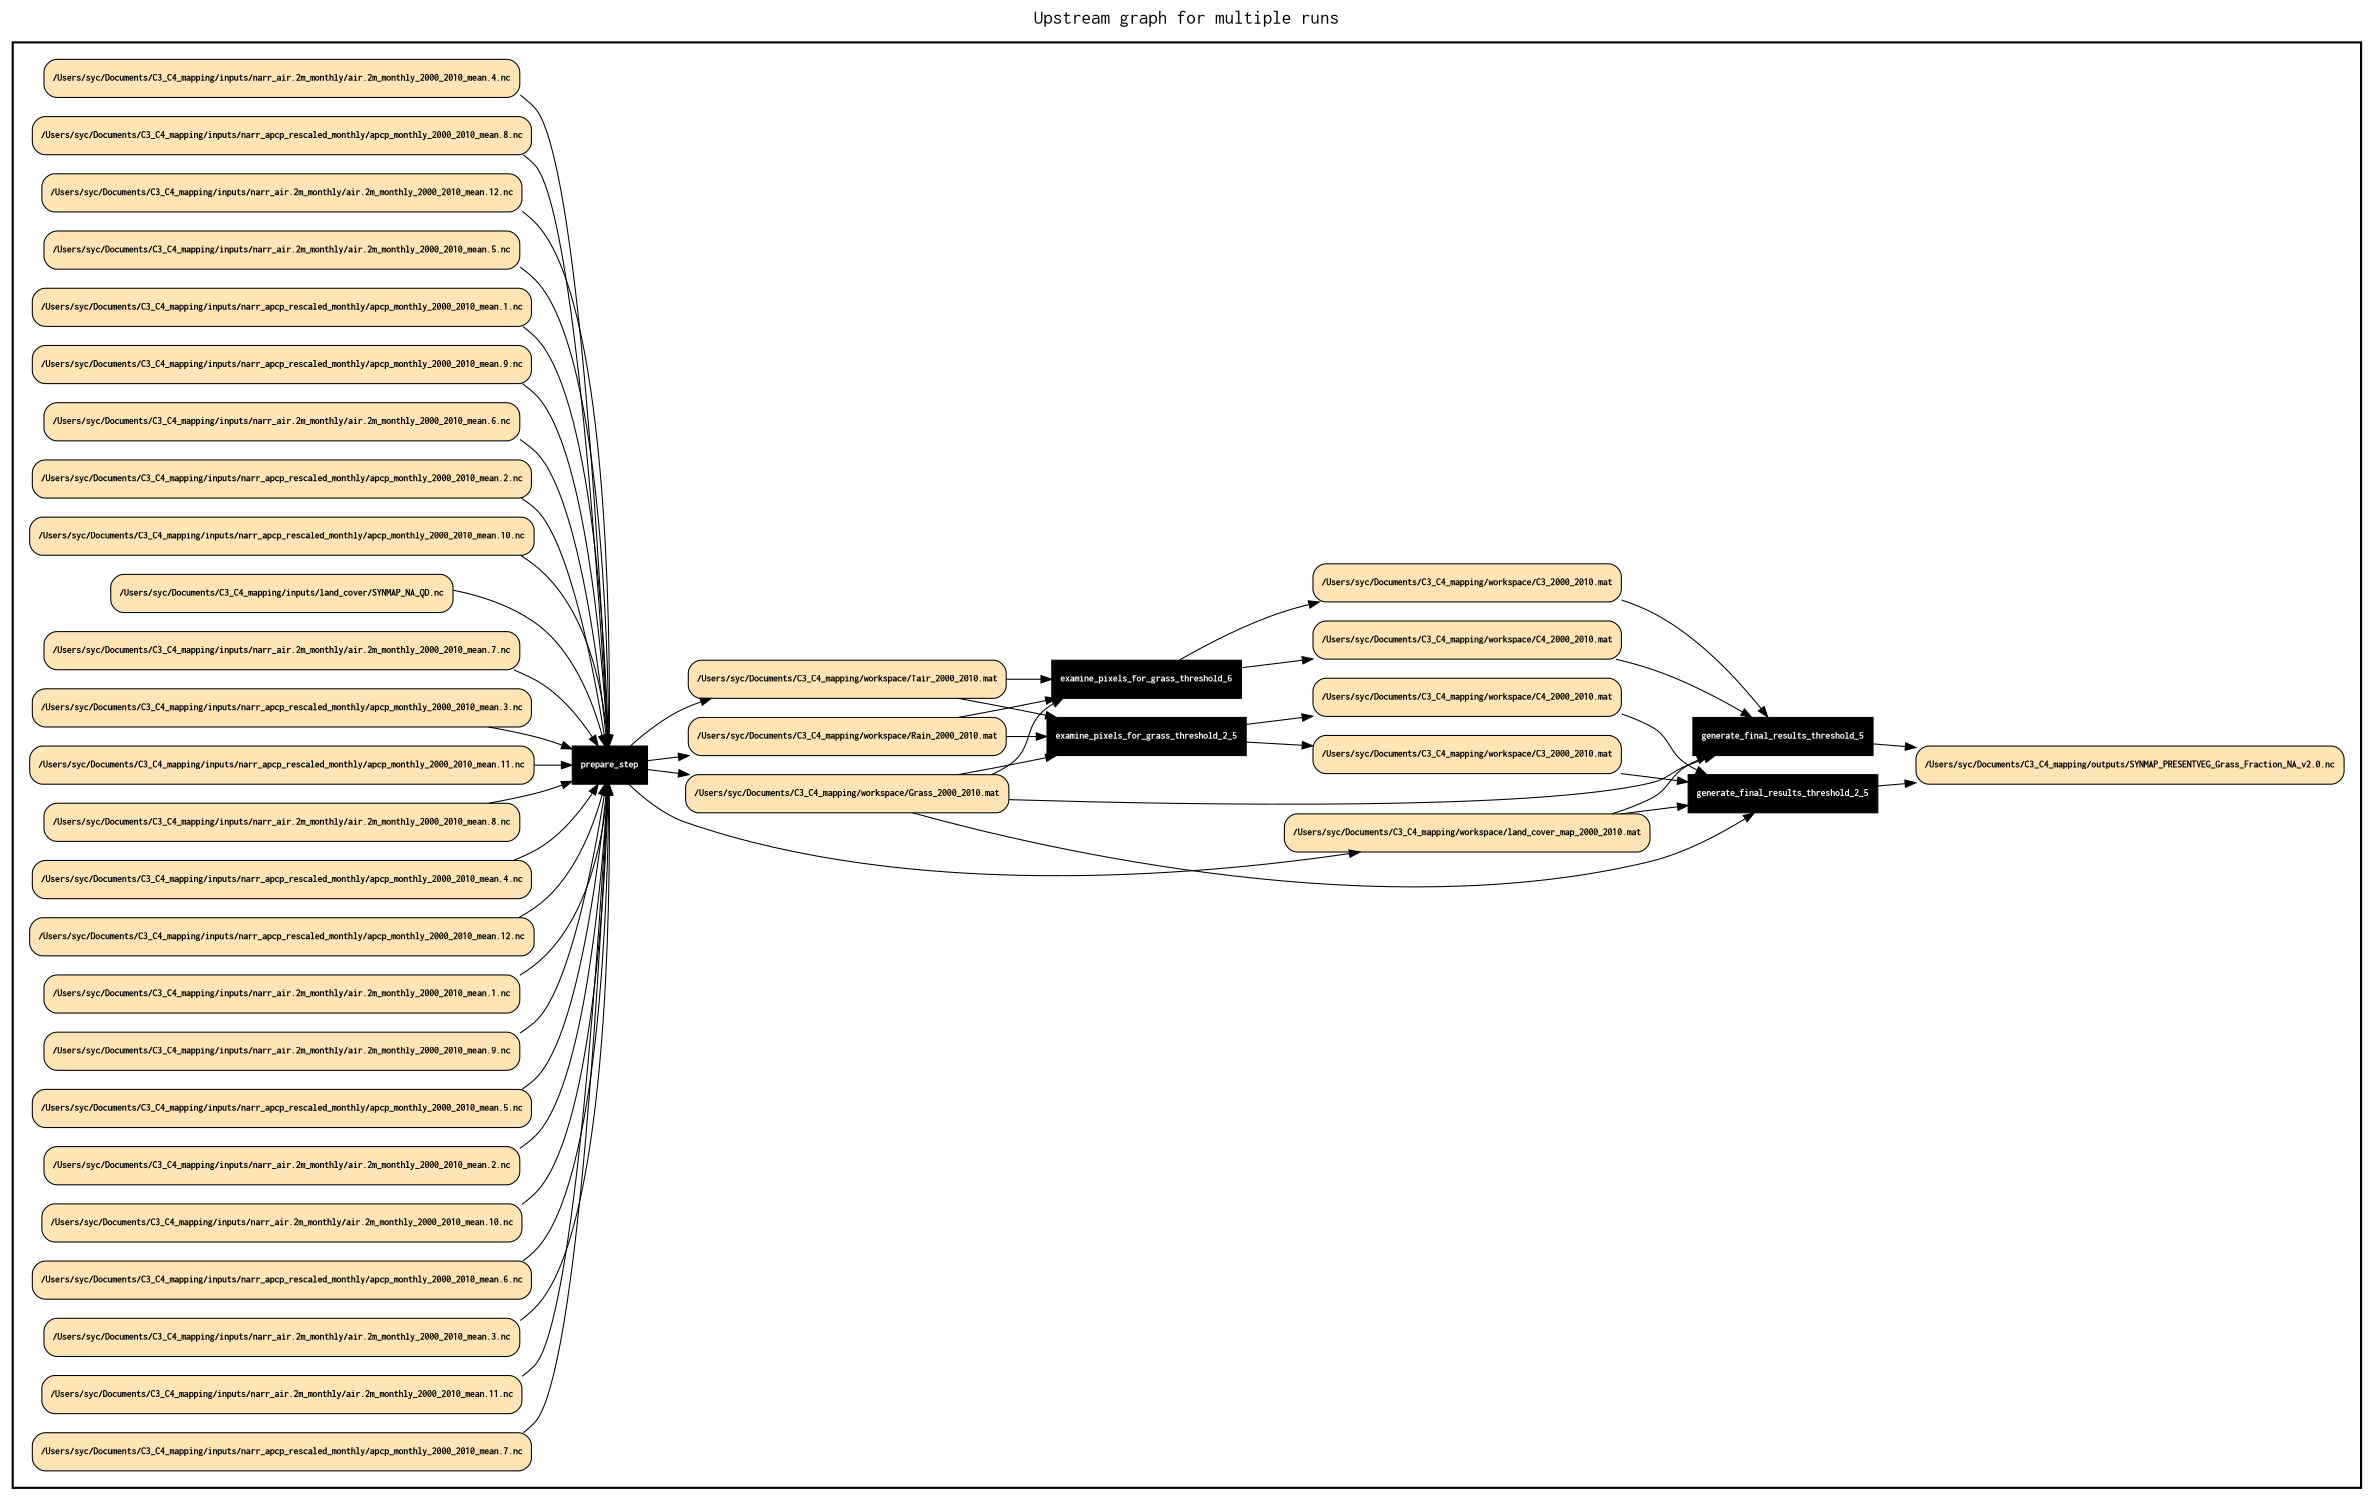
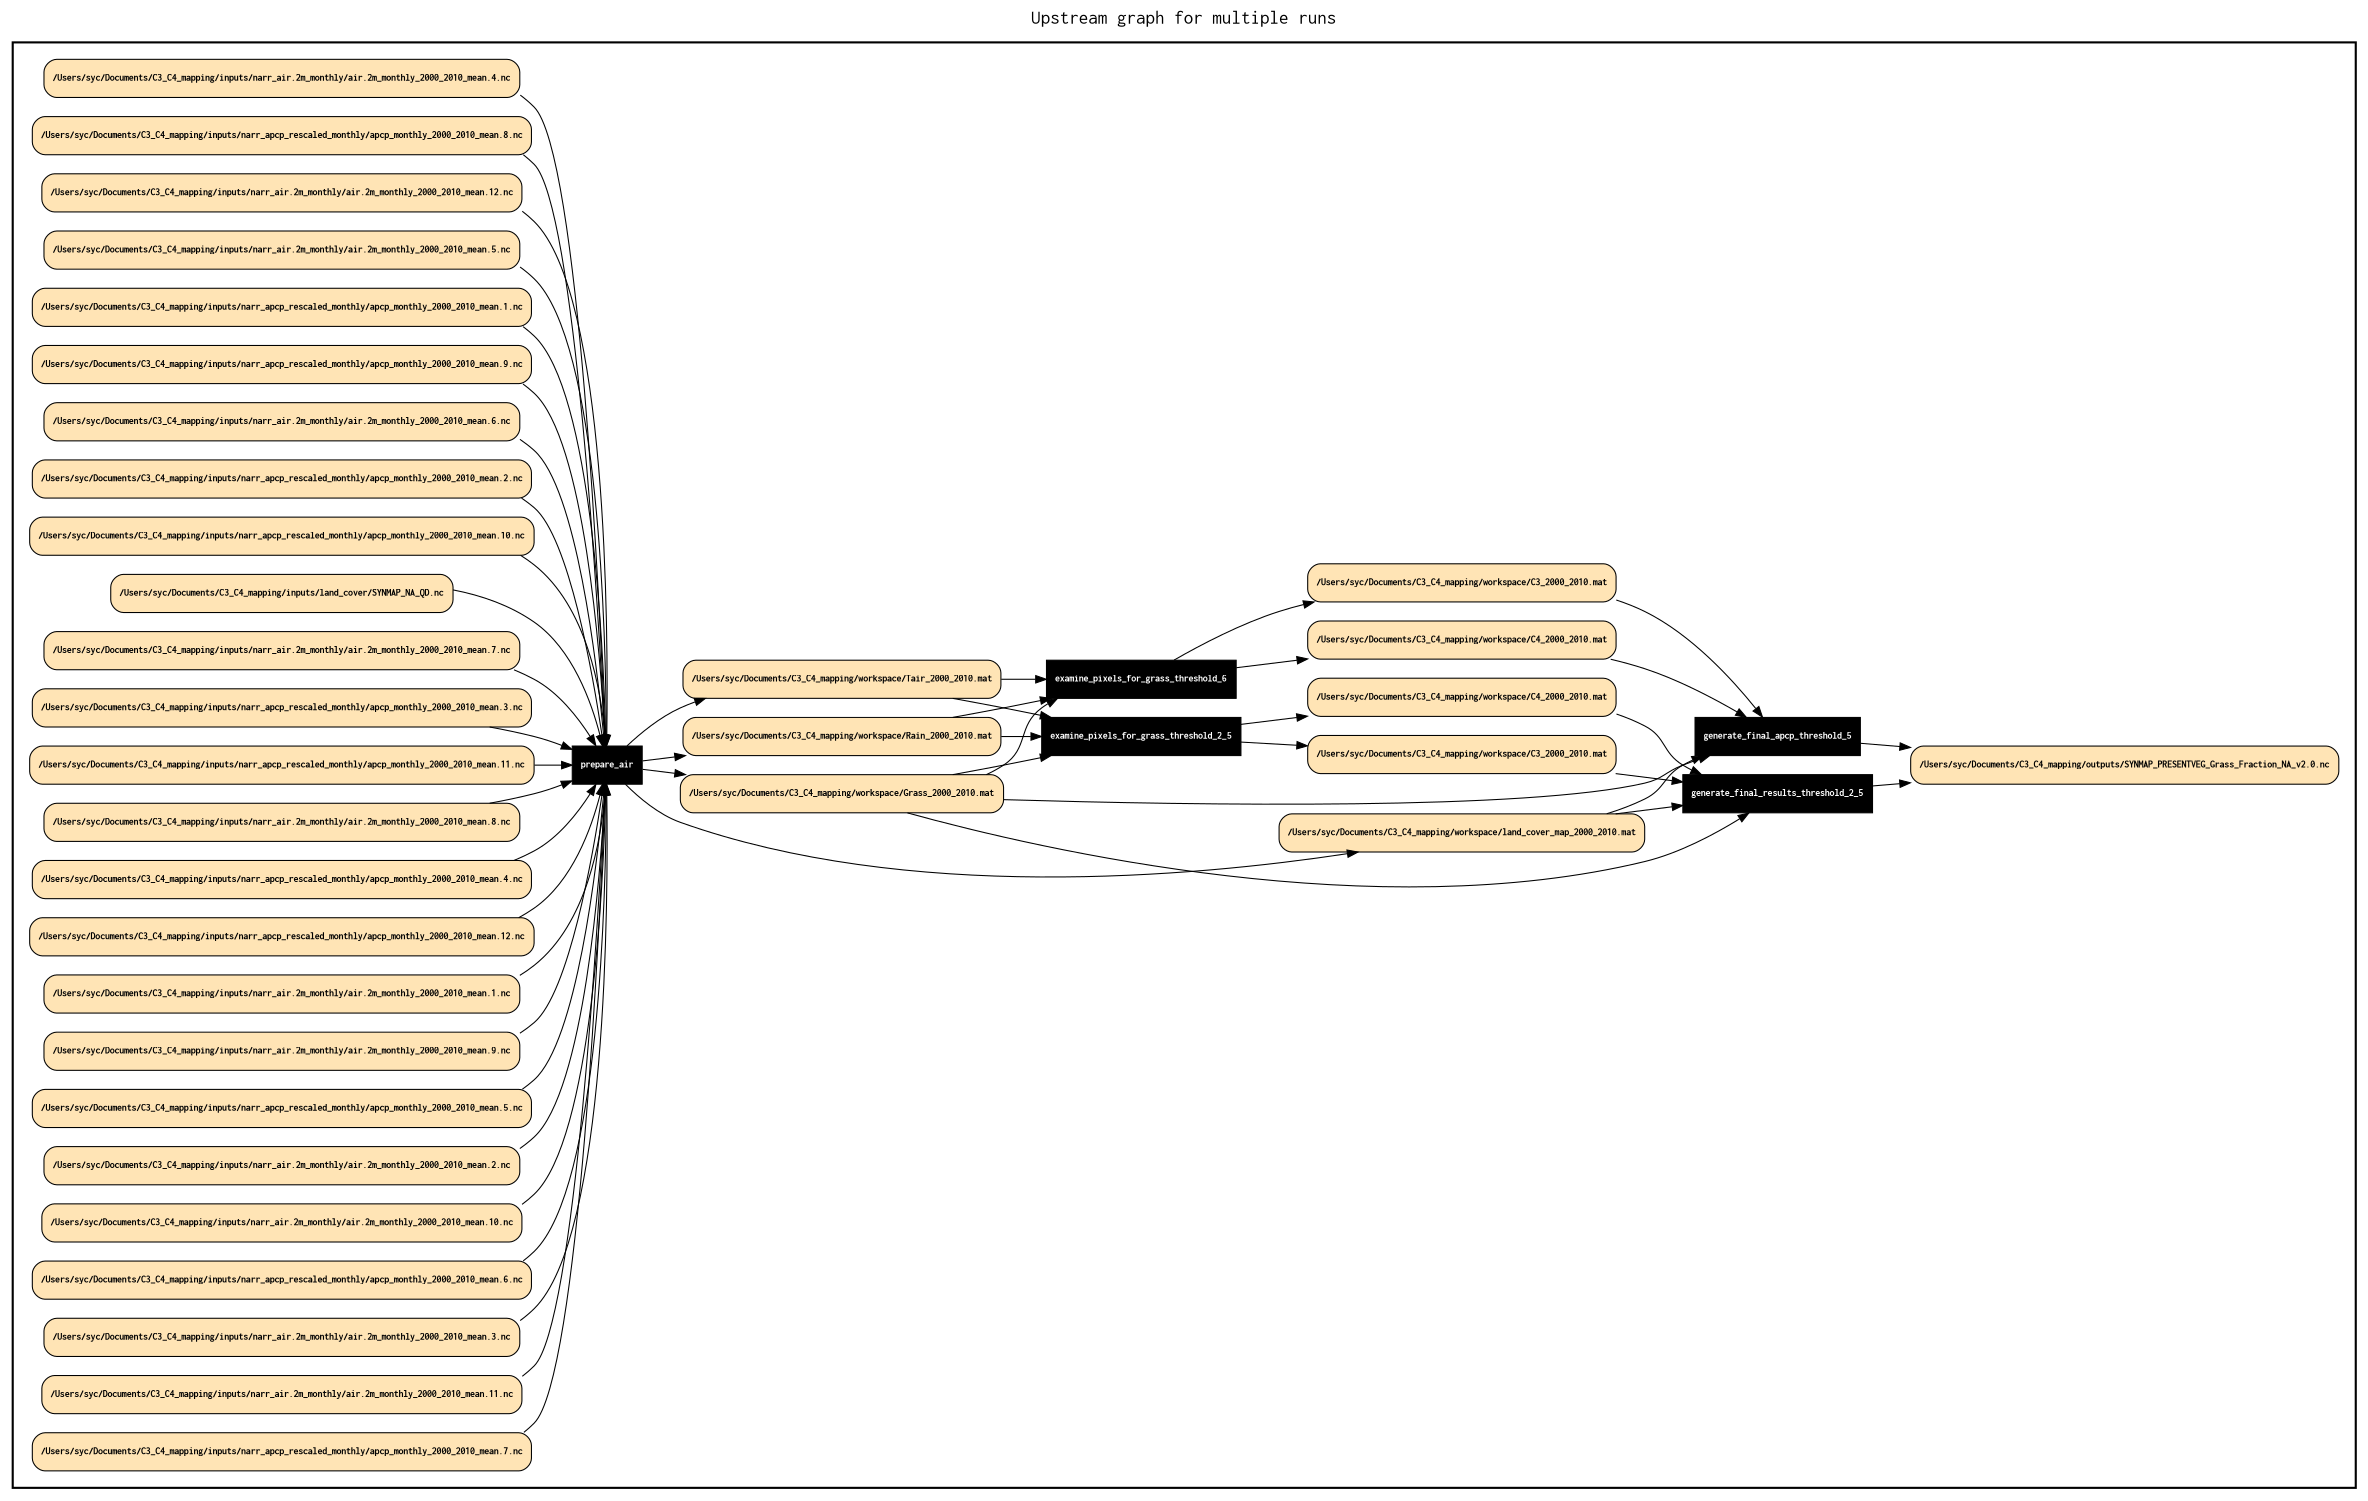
node "generate_final_results_threshold_5": label "generate_final_results_threshold_5" -> "generate_final_apcp_threshold_5"
node "prepare_step": label "prepare_step" -> "prepare_air"
